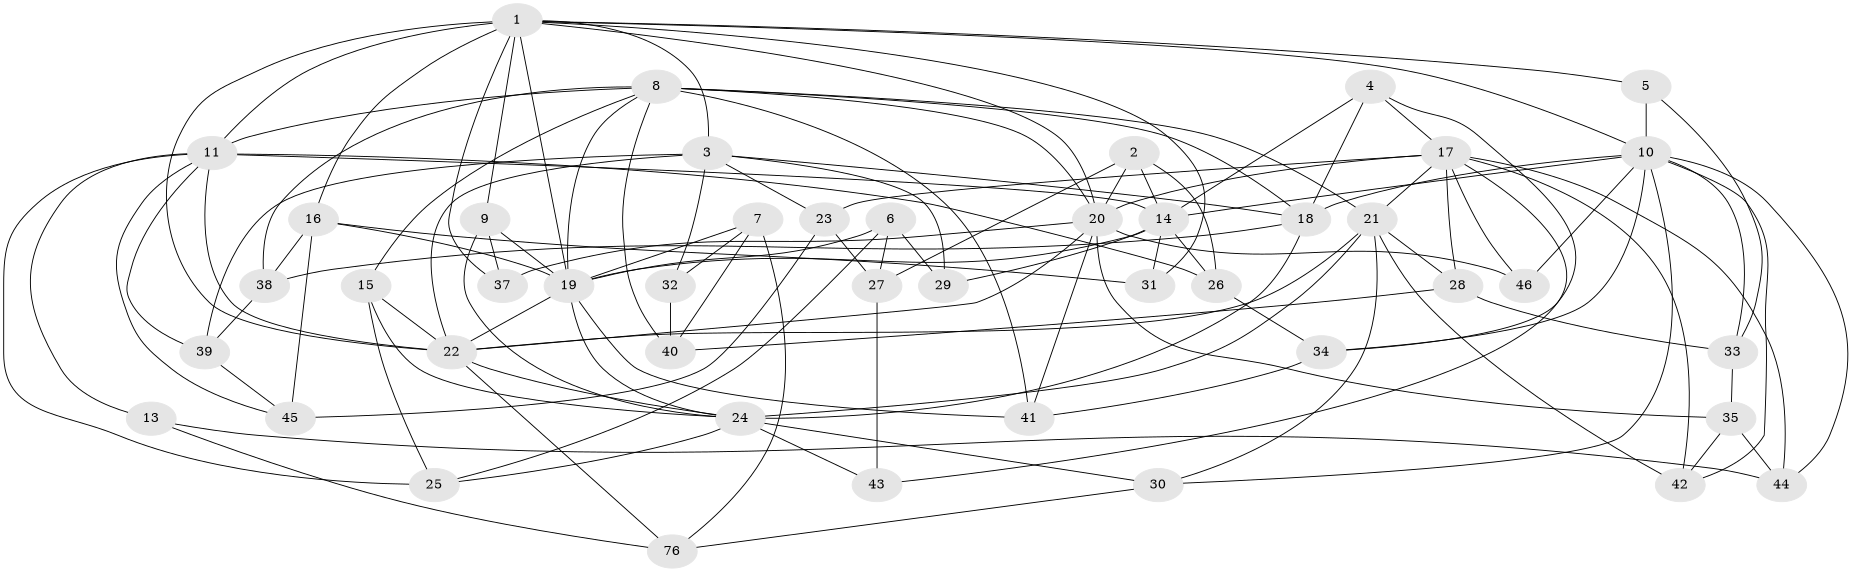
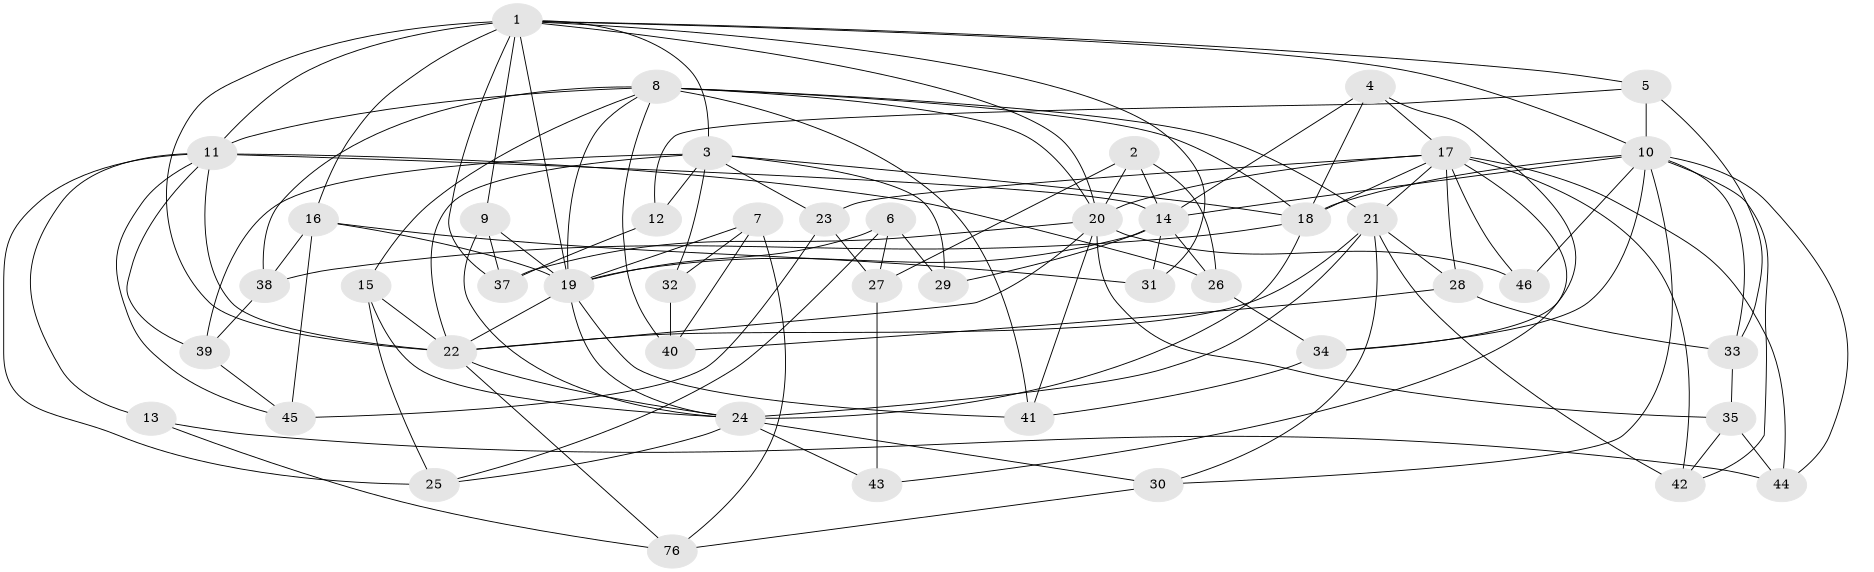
edge "17" -- "18": added
node "12": added
